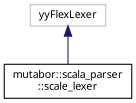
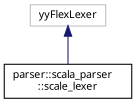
node "mutabor::scala_parser ::scale_lexer": label "mutabor::scala_parser ::scale_lexer" -> "parser::scala_parser ::scale_lexer"
